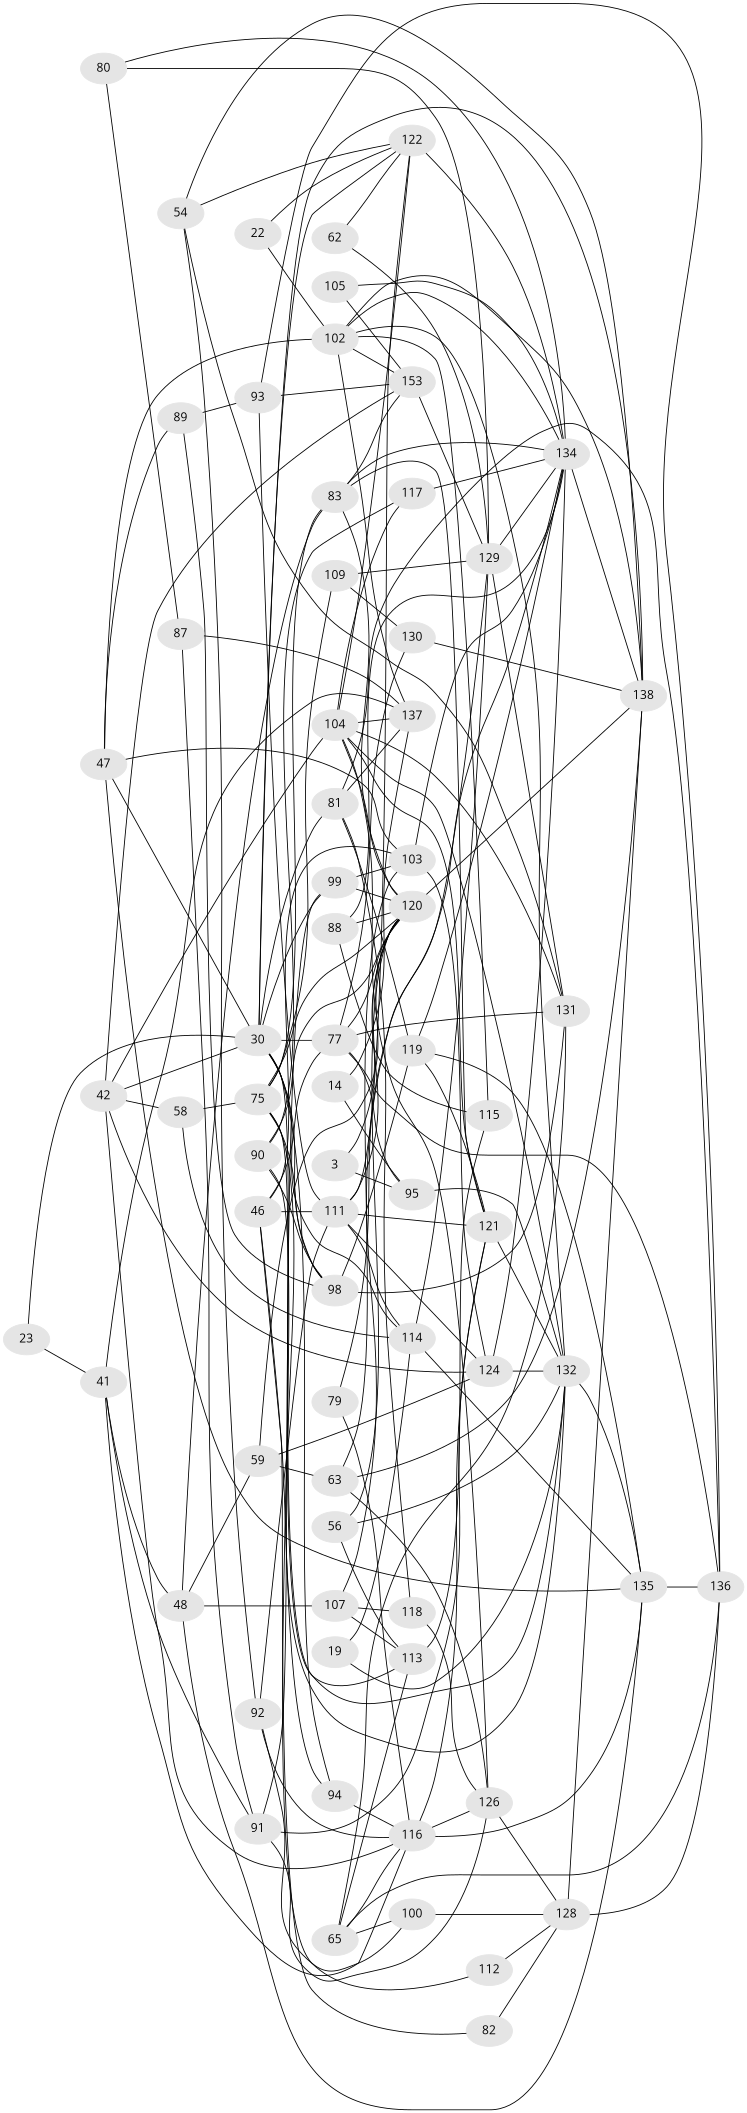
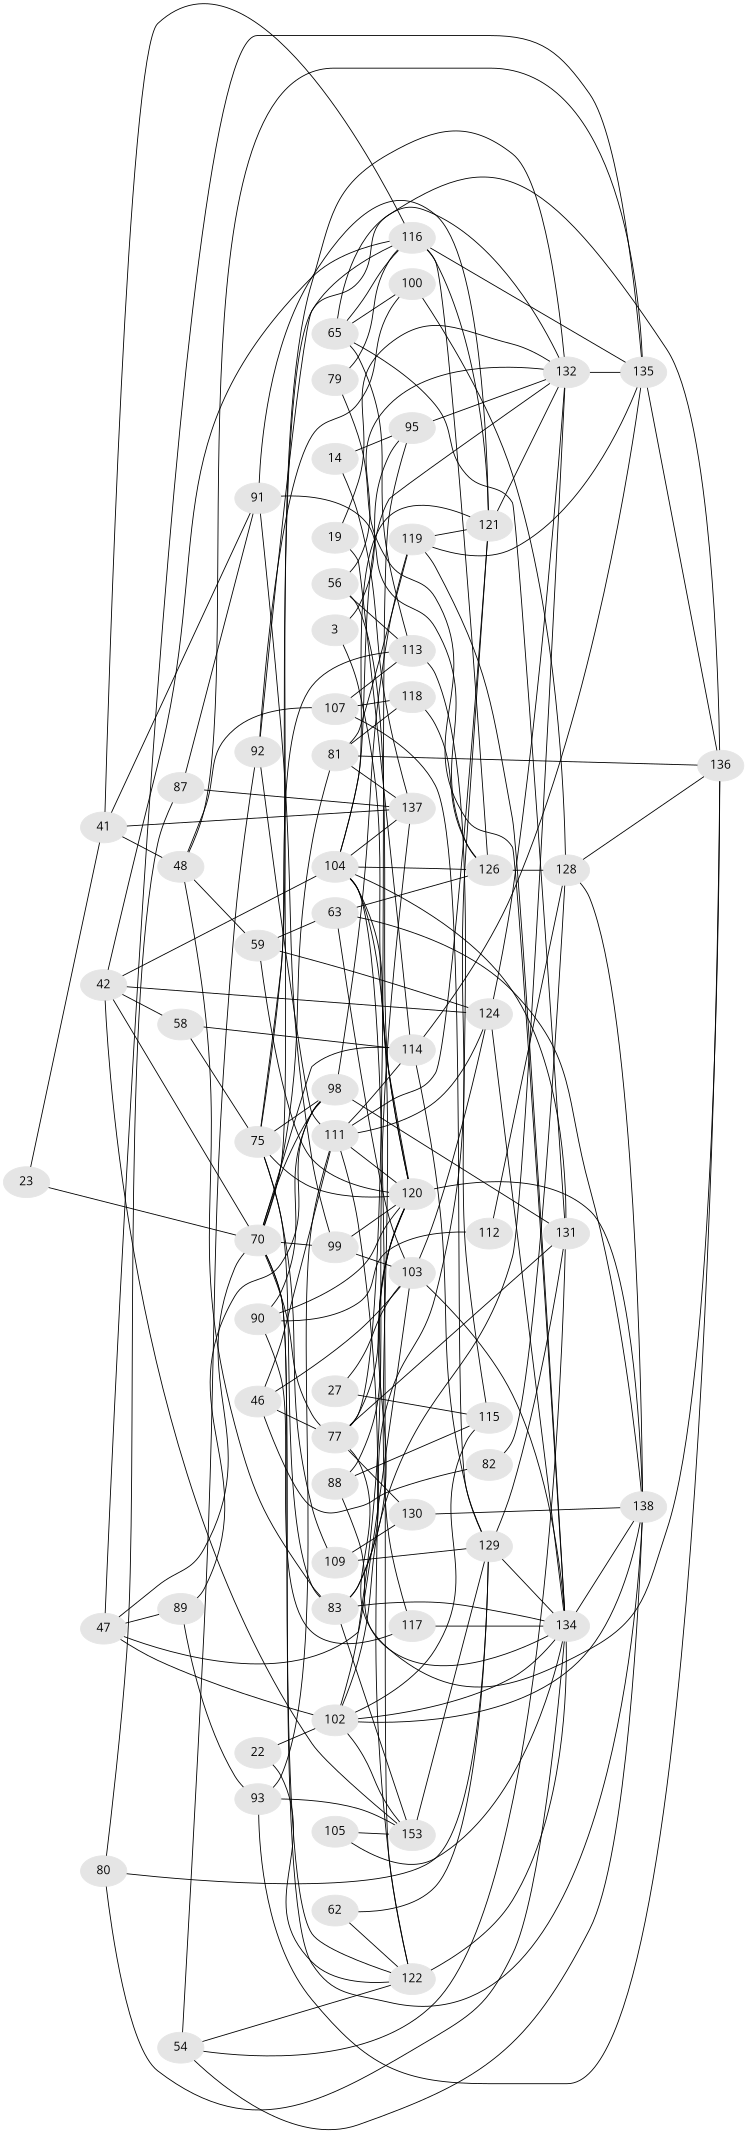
node "30": label "30" -> "70"
node "27": added
node "94": removed
